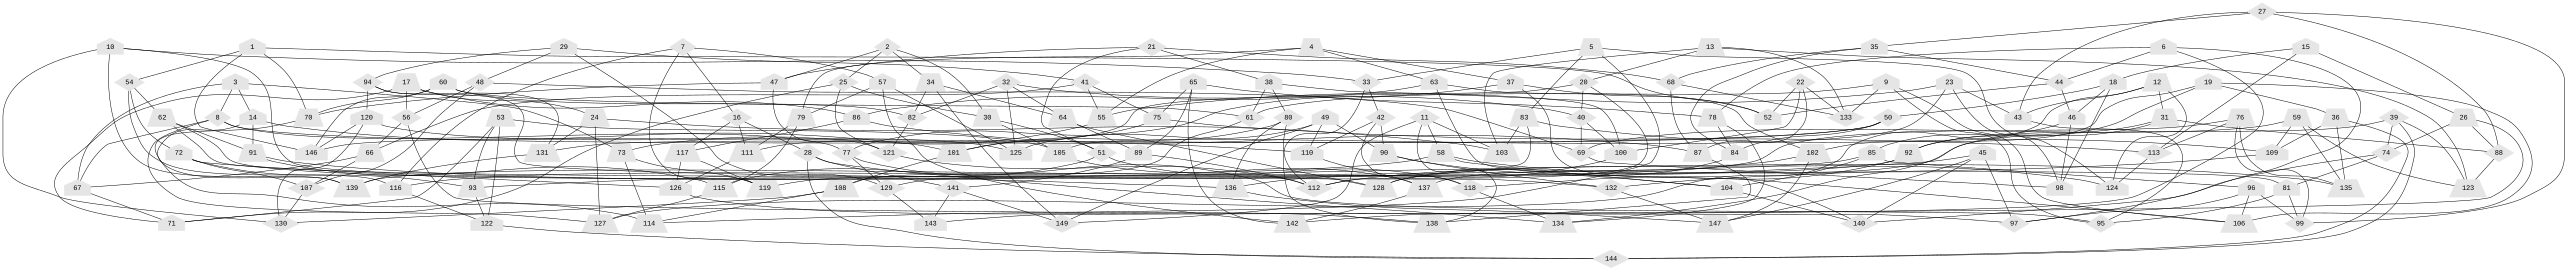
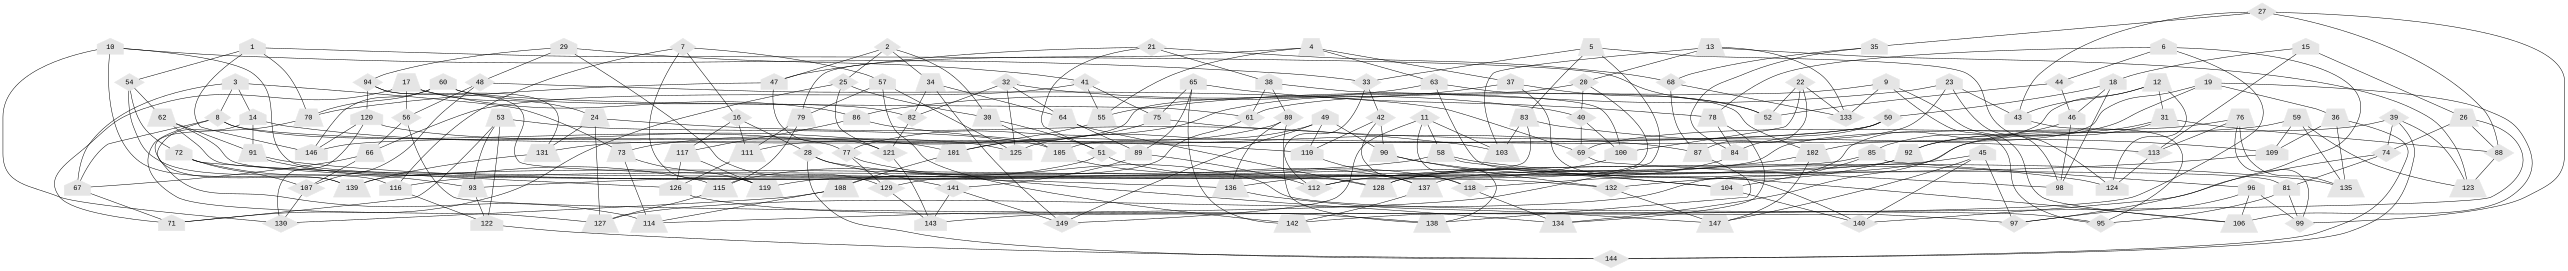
edge "35" -- "44": removed
edge "121" -- "112": now "121" -- "143"
